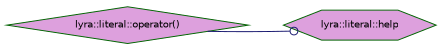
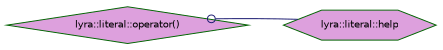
edge "lyra::literal::operator()" -> "lyra::literal::help": reversed
